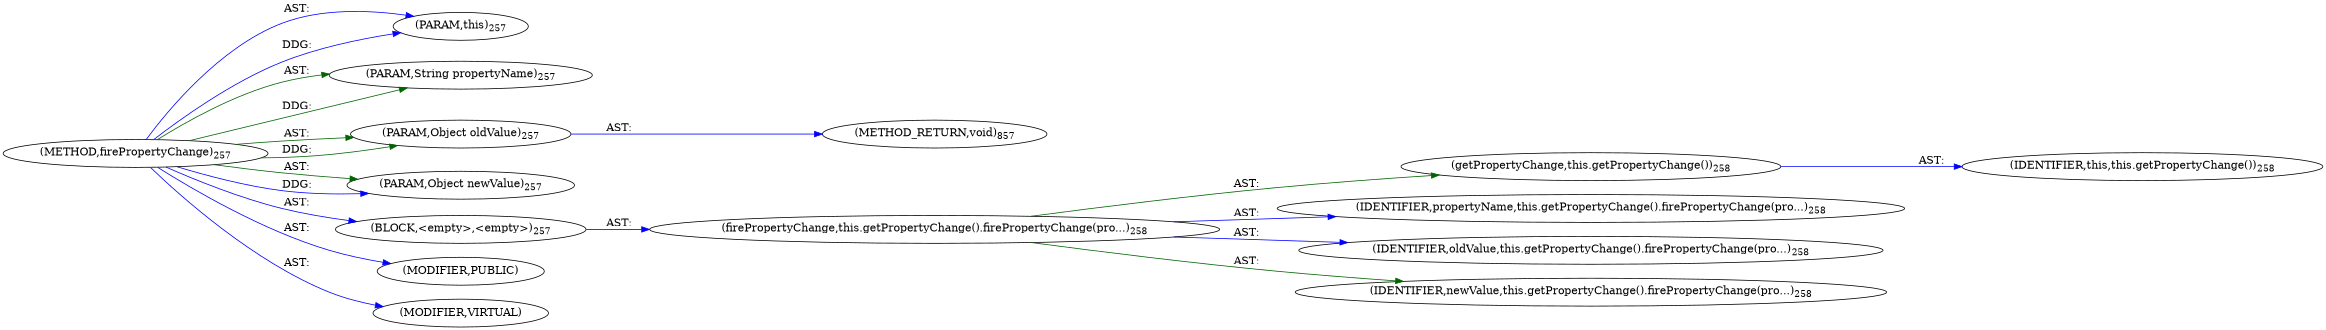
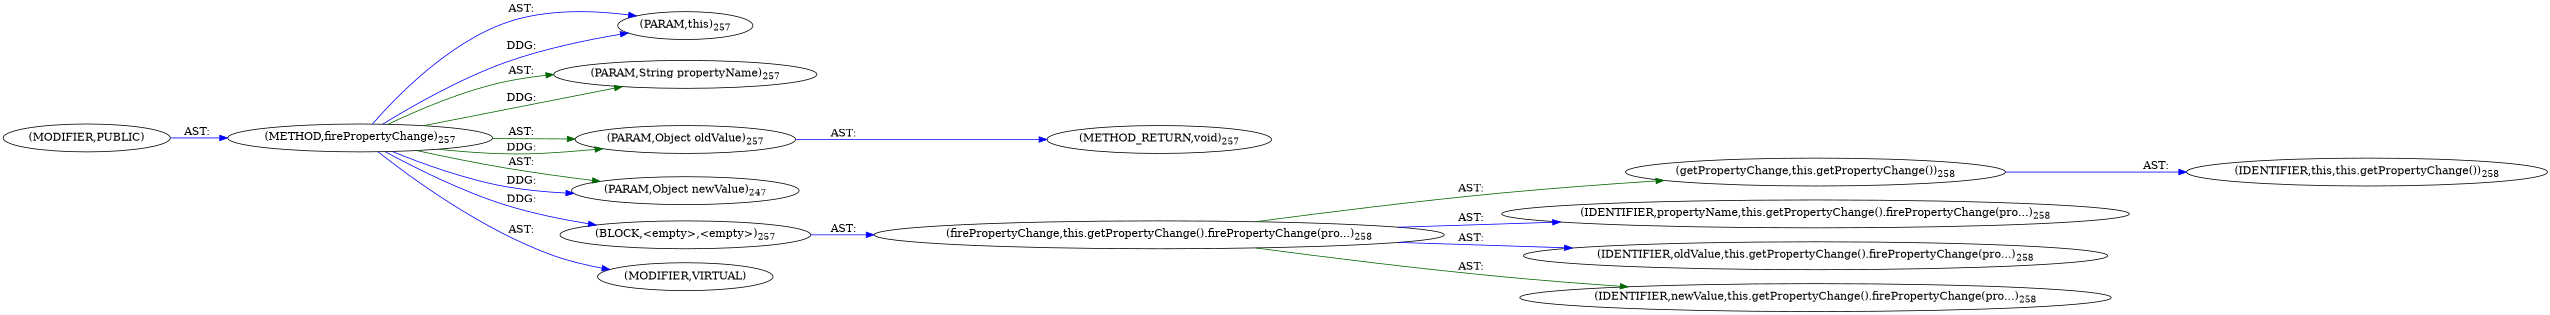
node "(METHOD_RETURN,void)": text "857" -> "257"
node "(PARAM,Object newValue)": text "257" -> "247"
edge "(METHOD,firePropertyChange)" -> "(BLOCK,<empty>,<empty>)": label "AST: " -> "DDG: "
edge "(METHOD,firePropertyChange)" -> "(MODIFIER,PUBLIC)": reversed
